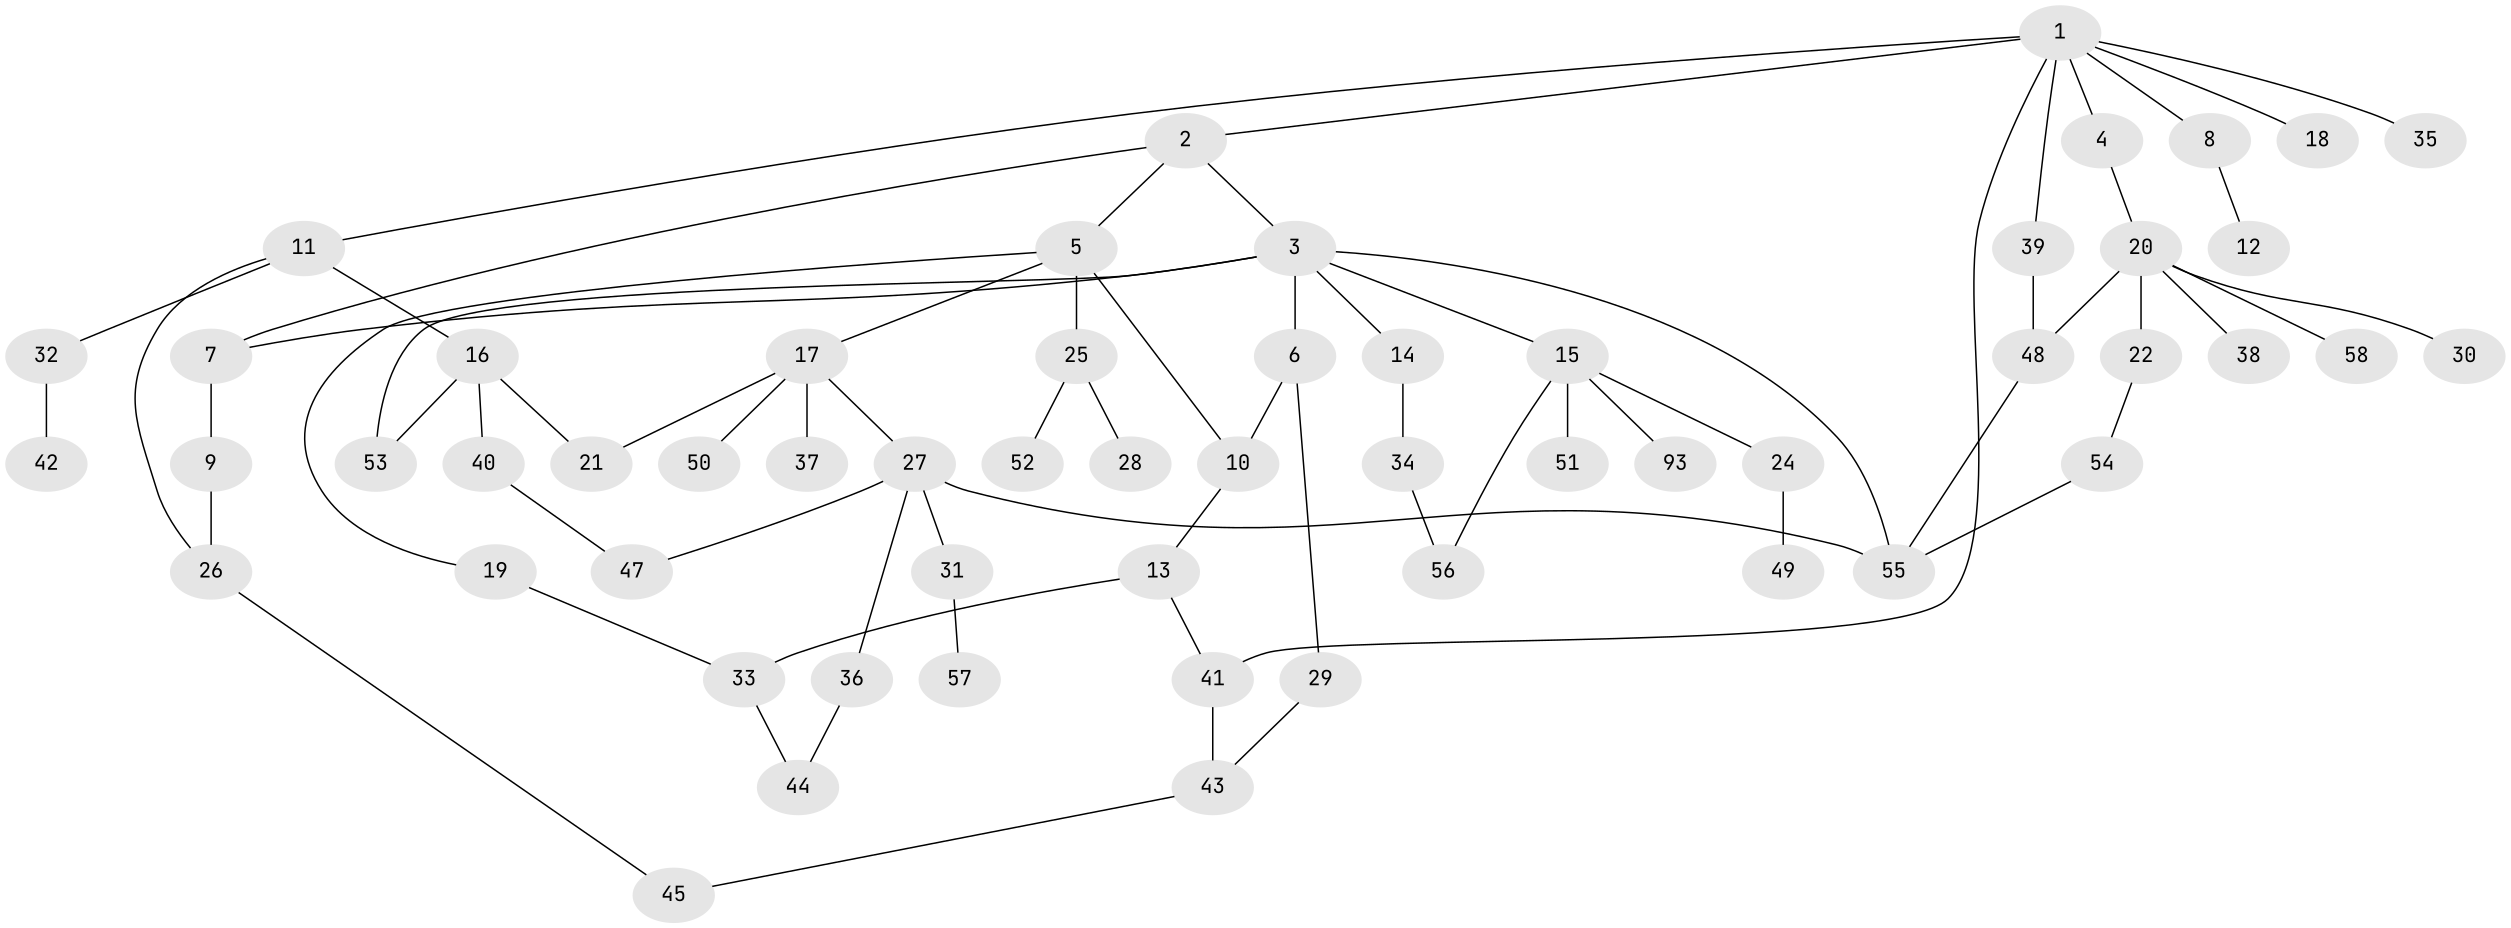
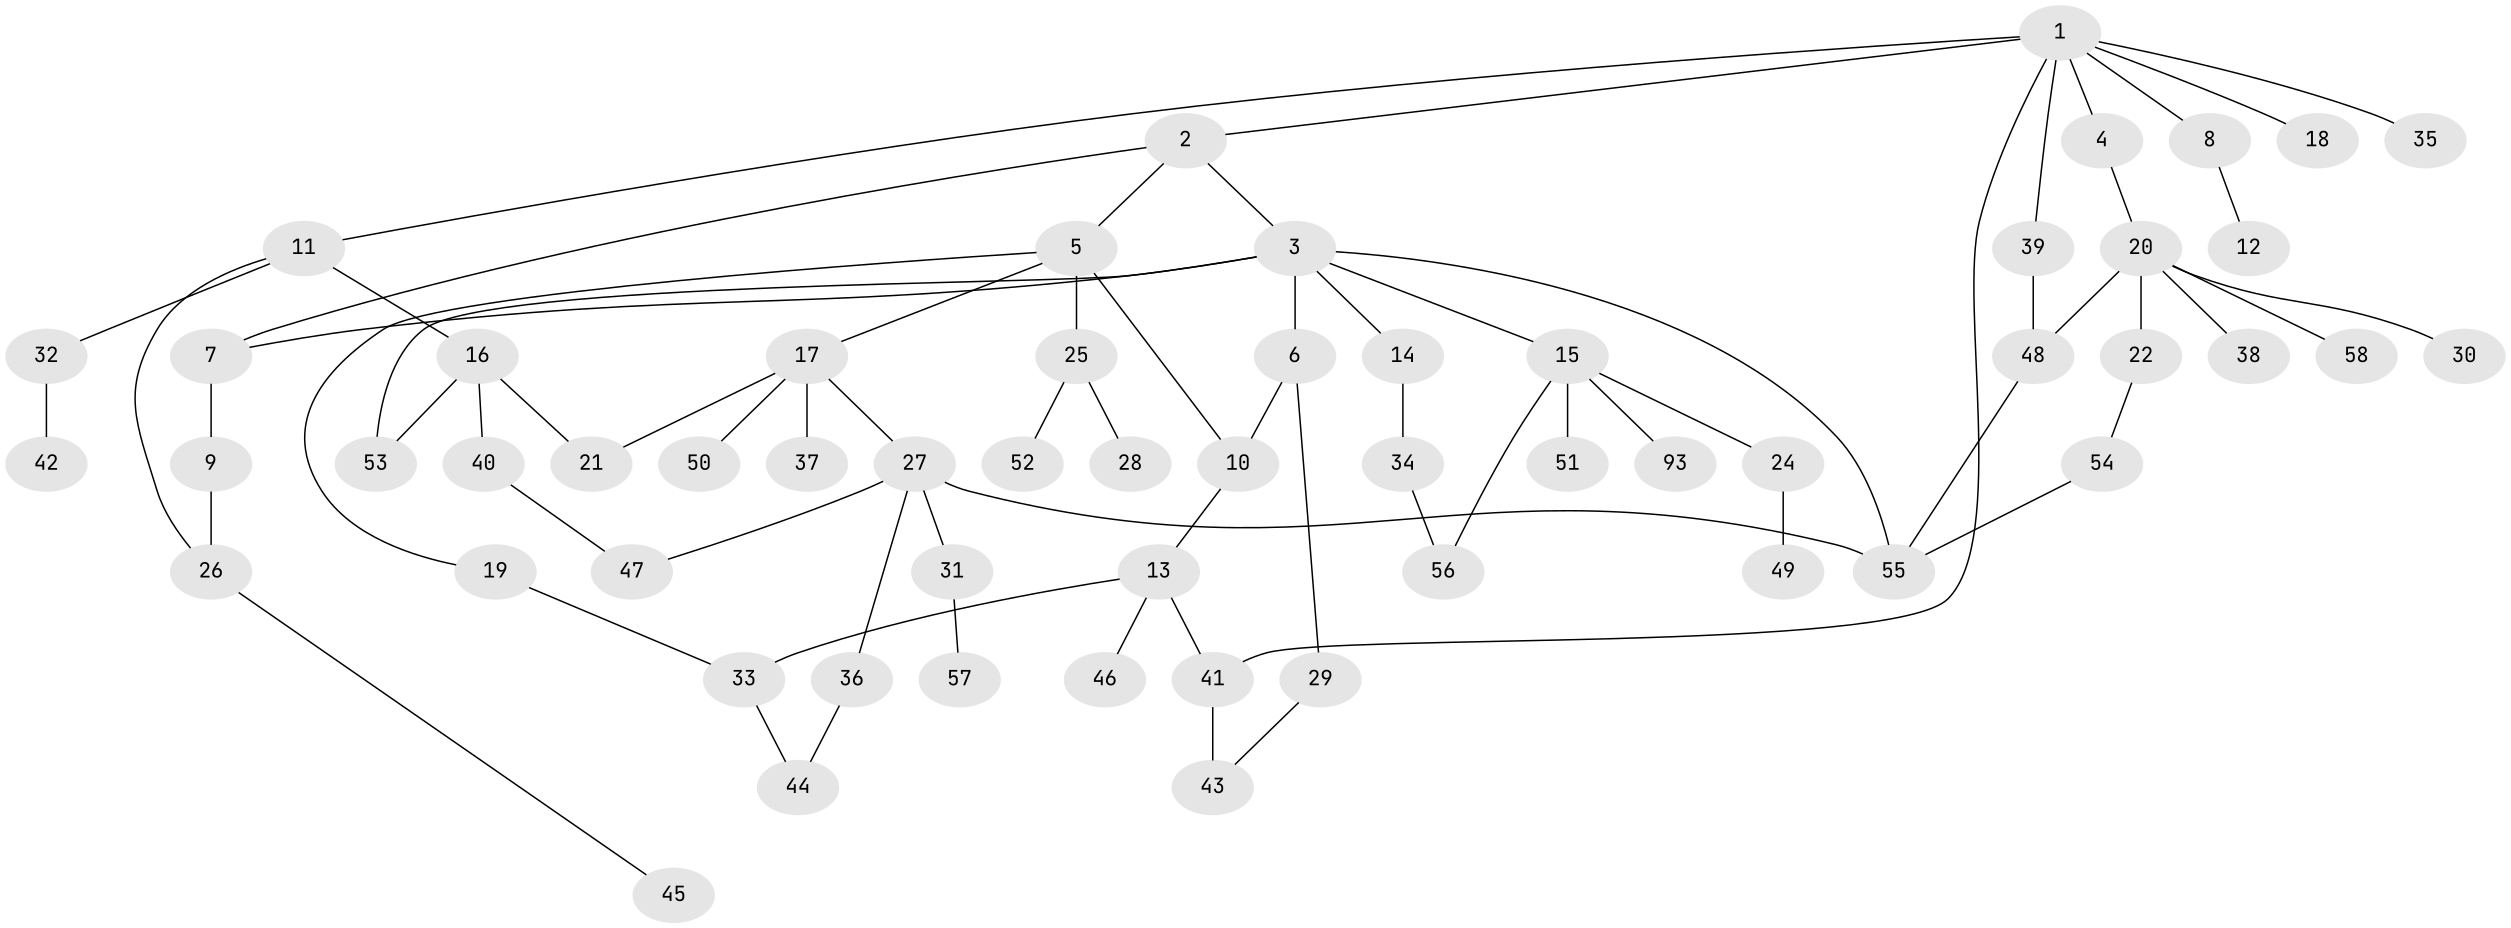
node "46": added
edge "43" -- "45": removed
